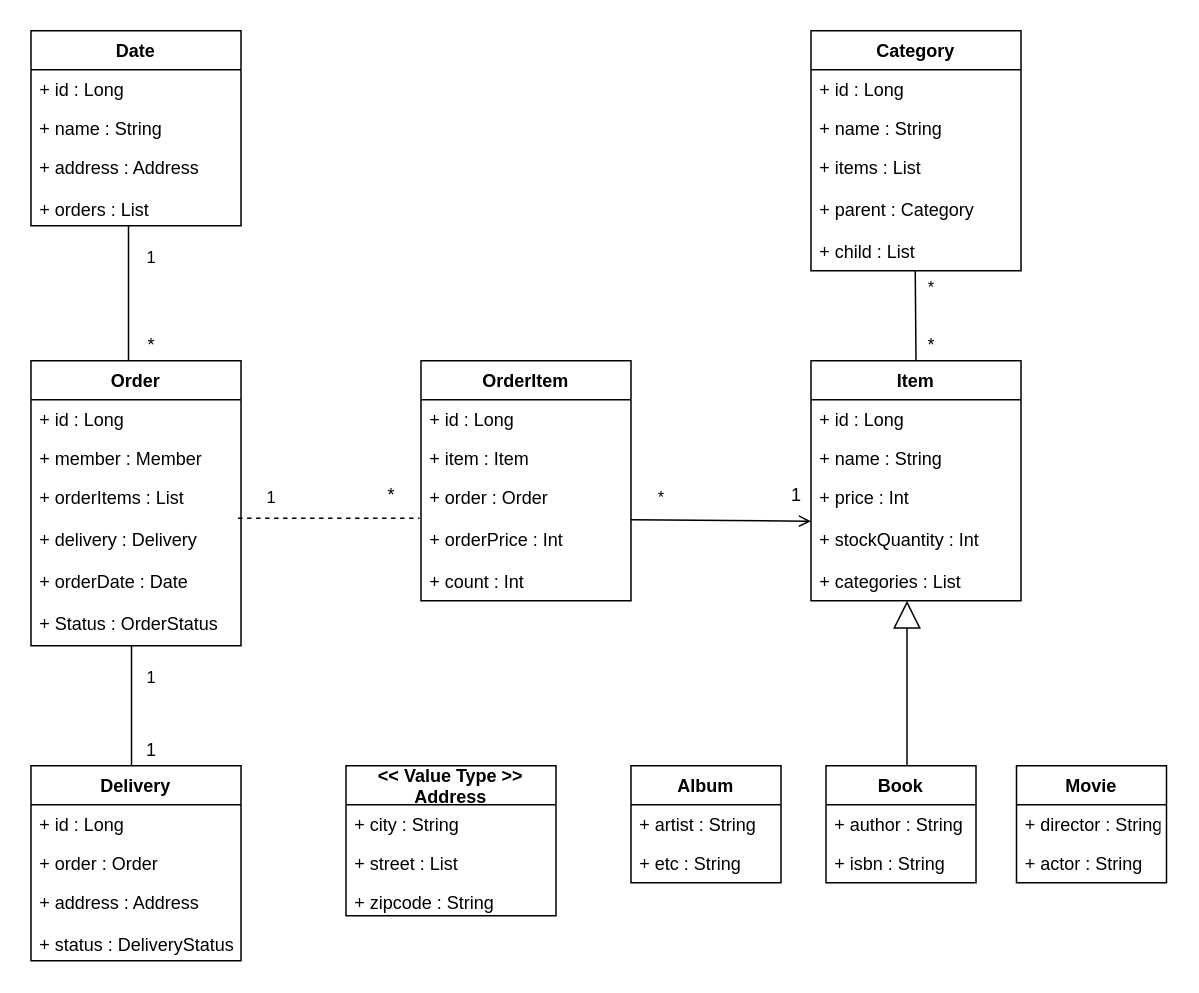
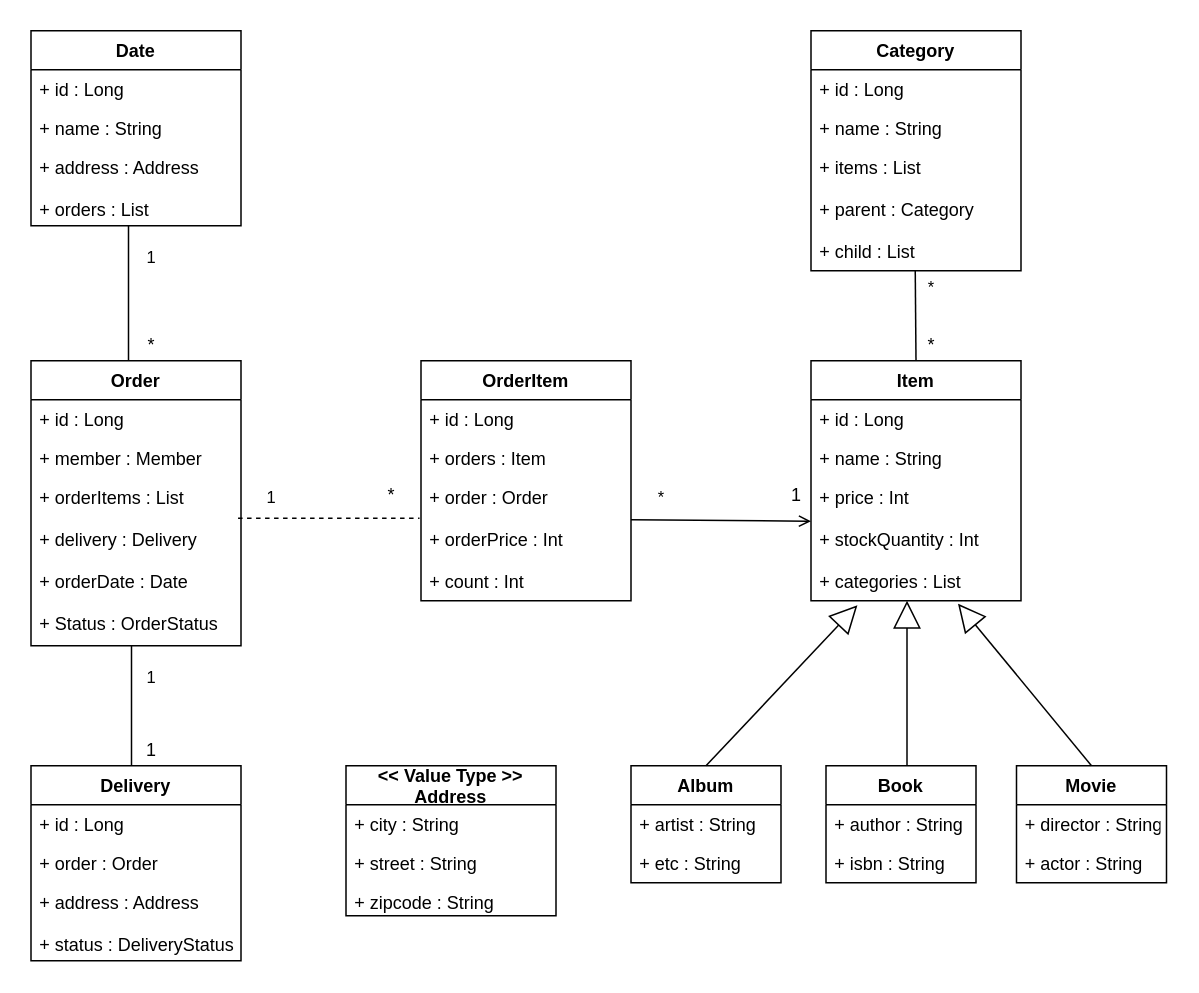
node "+ item : Item": label "+ item : Item" -> "+ orders : Item"
edge "Album" -> "+ price : Int + stockQuantity : Int + categories : List": added
edge "Movie" -> "+ price : Int + stockQuantity : Int + categories : List": added
node "+ street : List": label "+ street : List" -> "+ street : String"
